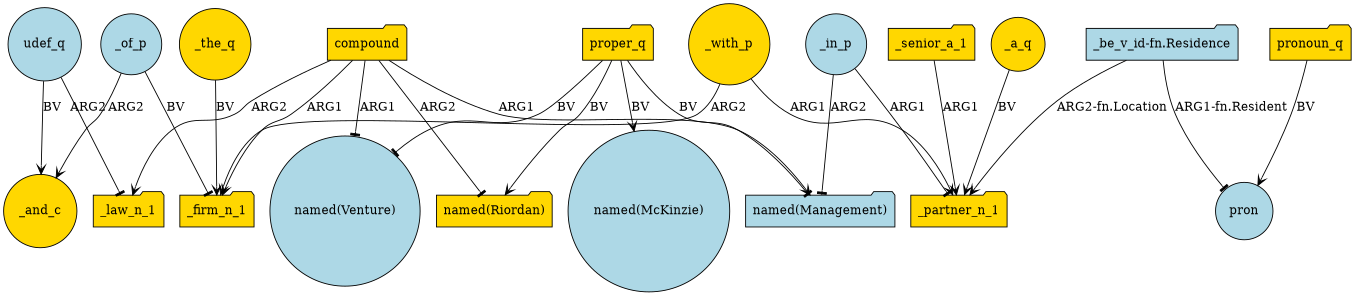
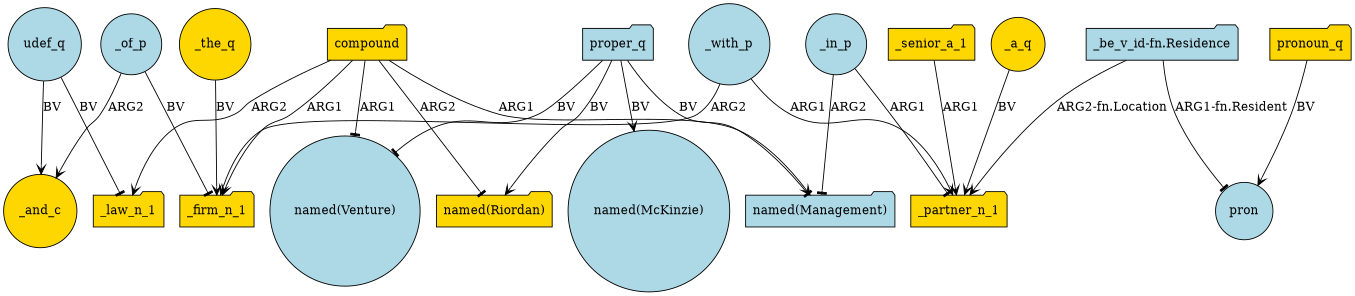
node "proper_q": fillcolor gold -> lightblue
node "_with_p": fillcolor gold -> lightblue
edge "udef_q" -> "_law_n_1": label "ARG2" -> "BV"
